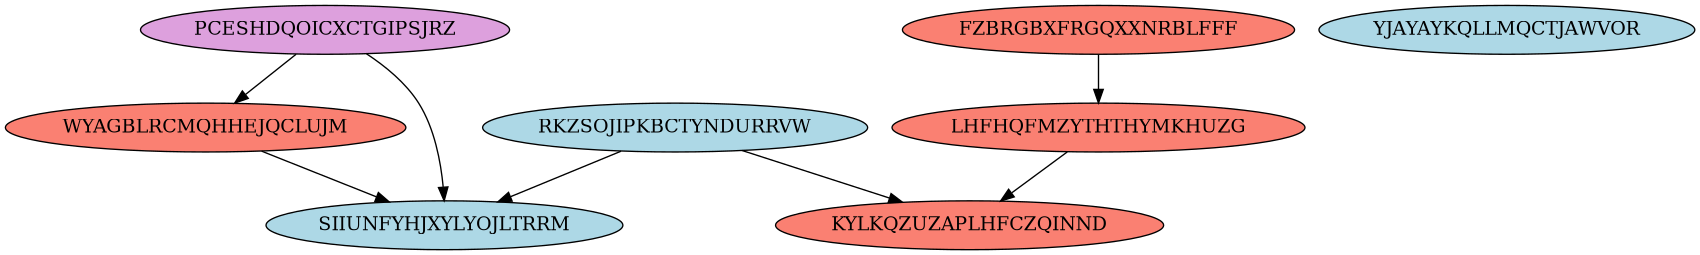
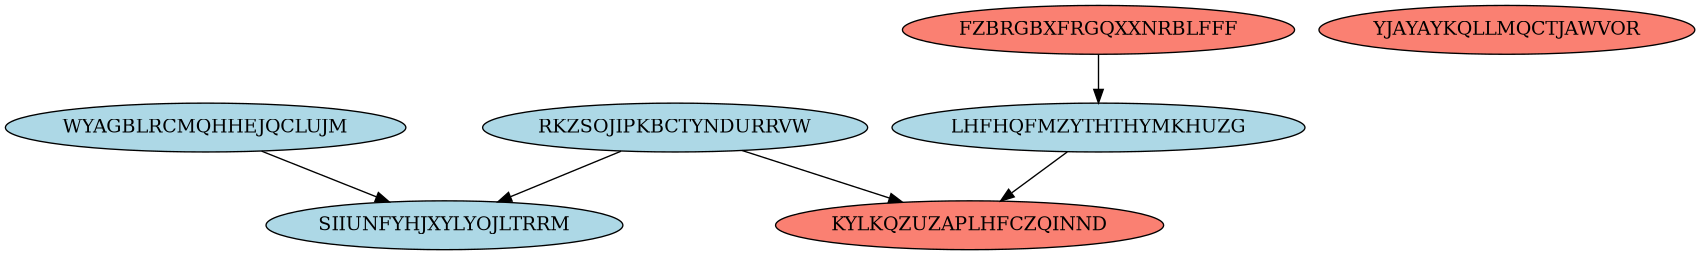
node "PCESHDQOICXCTGIPSJRZ": removed
node "YJAYAYKQLLMQCTJAWVOR": fillcolor lightblue -> salmon
node "WYAGBLRCMQHHEJQCLUJM": fillcolor salmon -> lightblue
node "LHFHQFMZYTHTHYMKHUZG": fillcolor salmon -> lightblue
